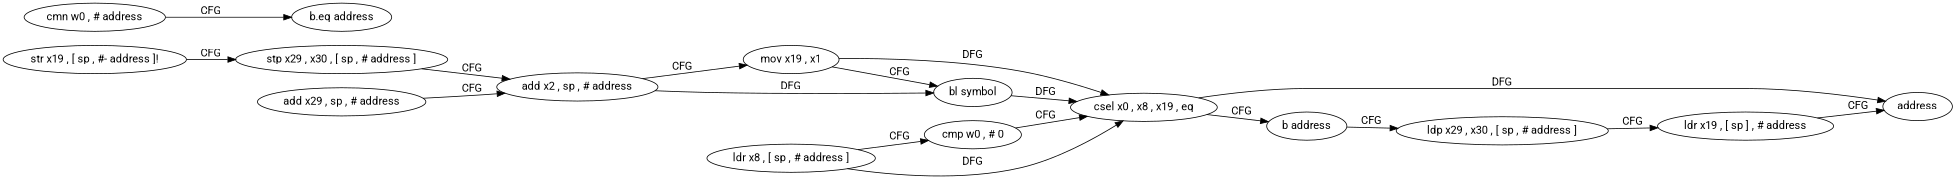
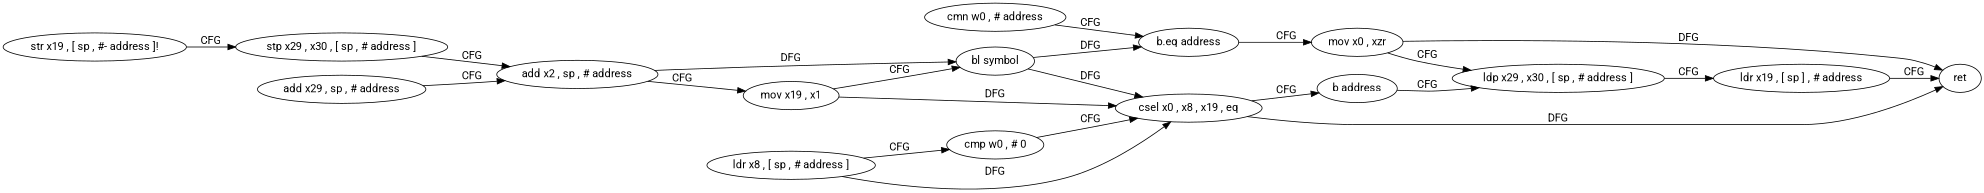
node "mov x0 , xzr": added
edge "bl symbol" -> "b.eq address": added, label "DFG"
node "address": label "address" -> "ret"
